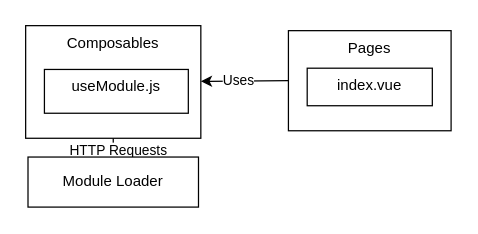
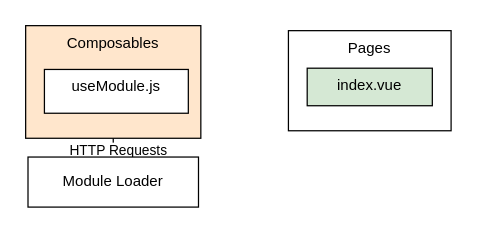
node "Composables": fillcolor #ffffff -> #ffe6cc
edge "Pages" -> "Composables": removed, label "Uses"
node "index.vue": fillcolor #ffffff -> #d5e8d4
